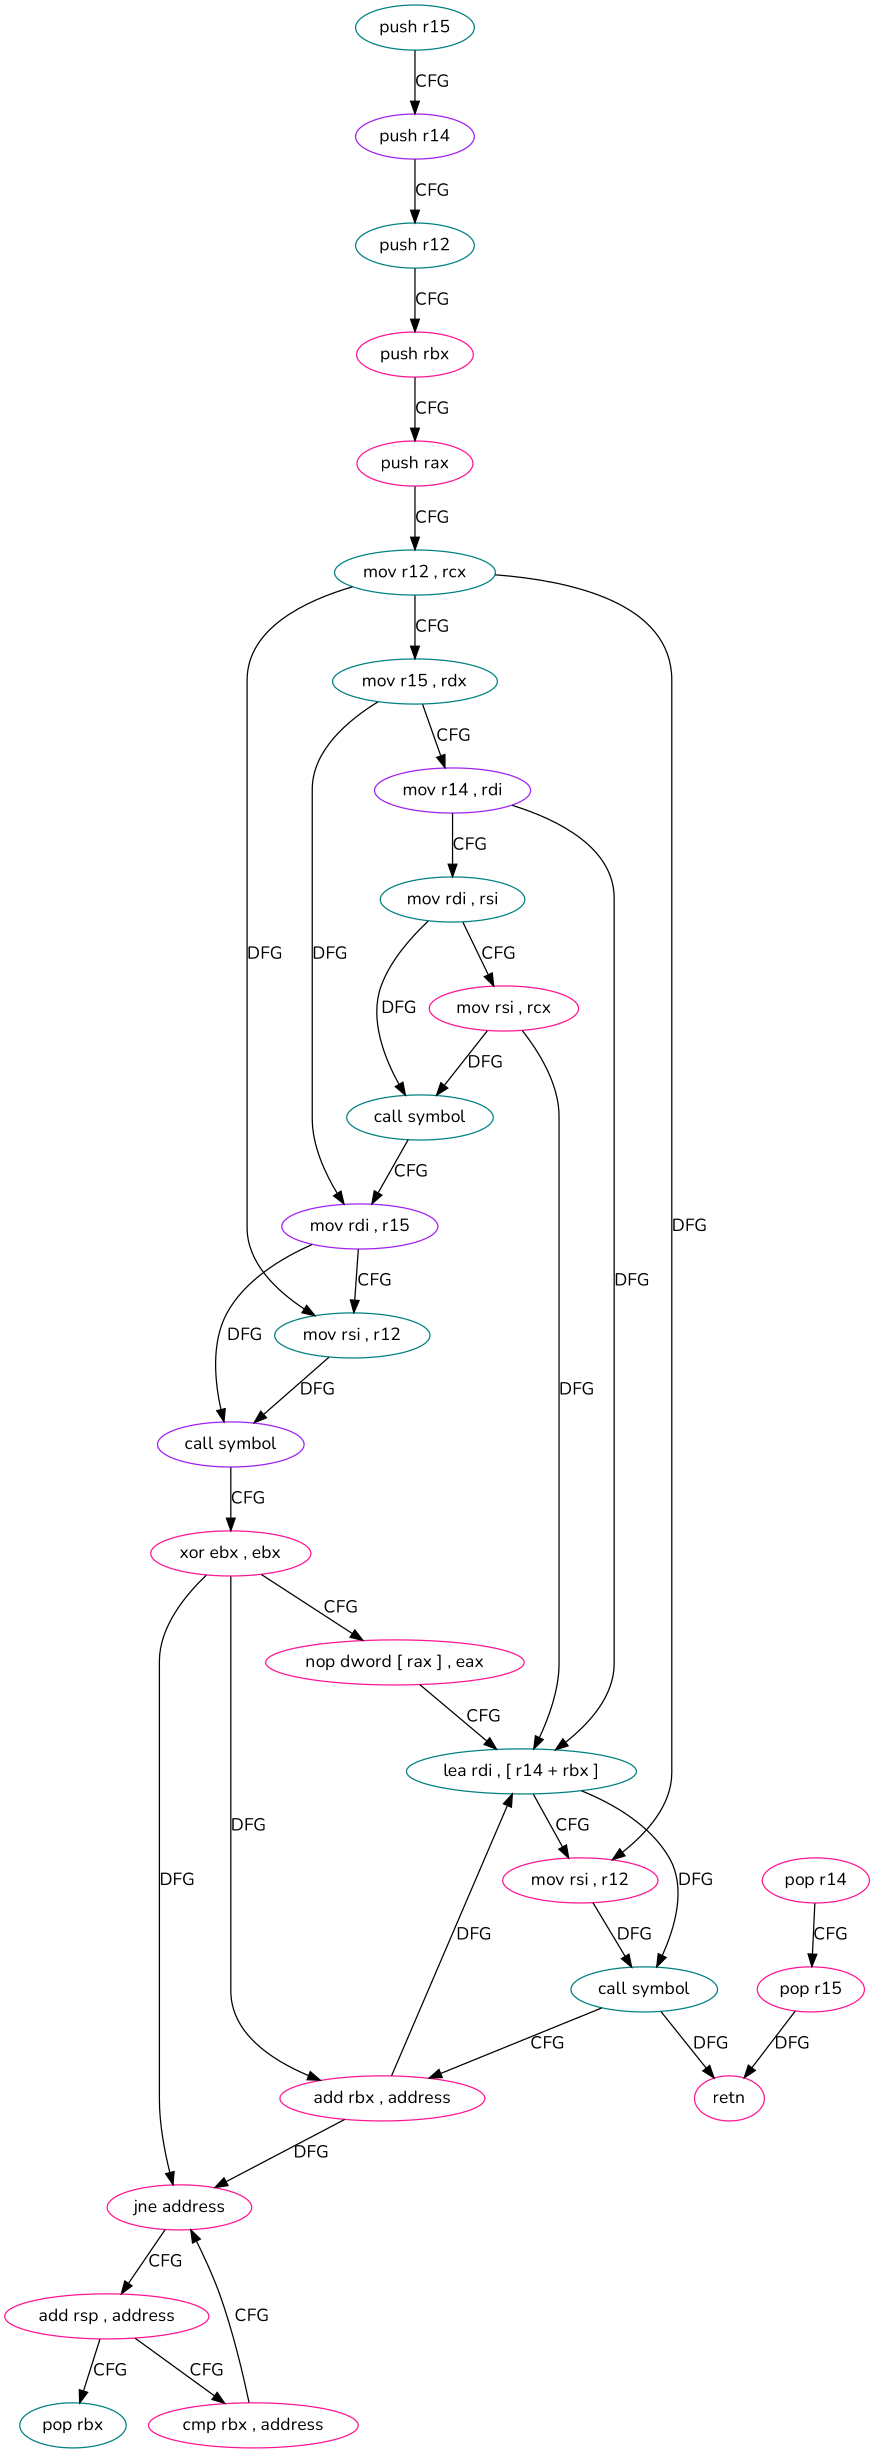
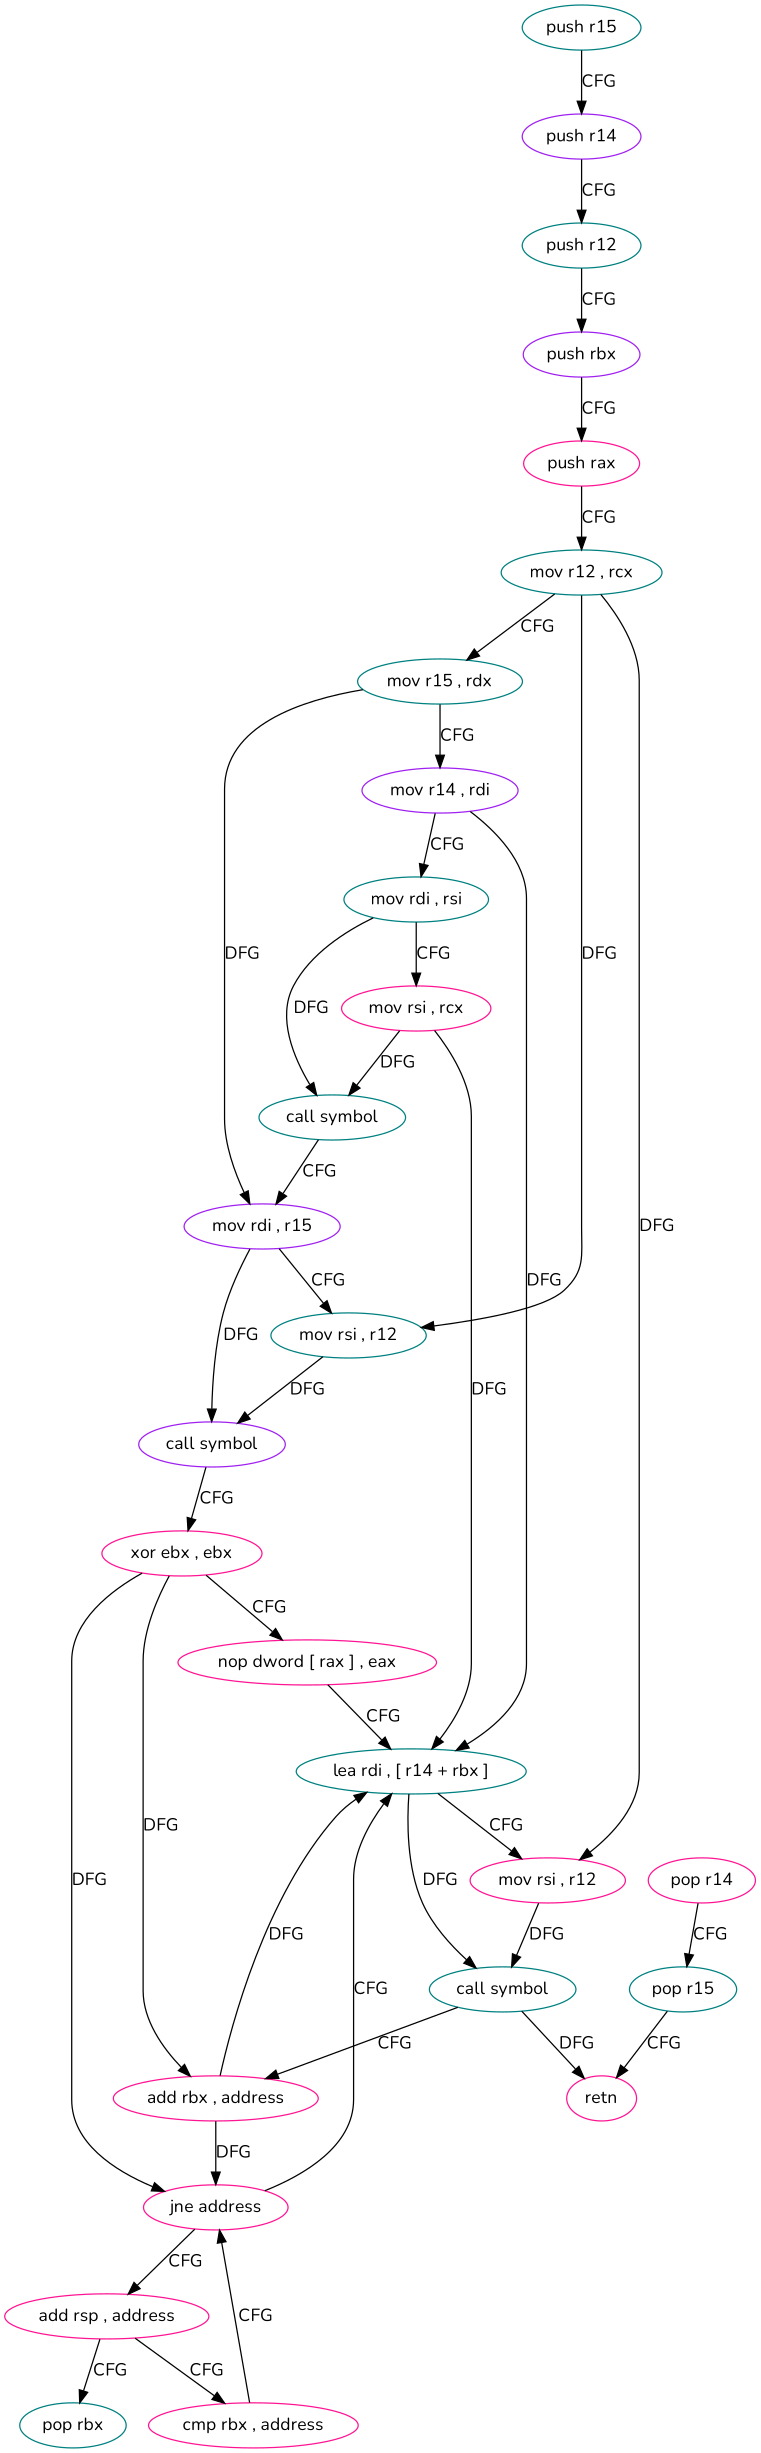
node "push rbx": color deeppink -> purple
node "pop r15": color deeppink -> teal
edge "jne address" -> "lea rdi , [ r14 + rbx ]": added, label "CFG"
edge "pop r15" -> "retn": label "DFG" -> "CFG"
